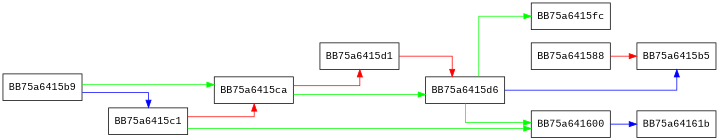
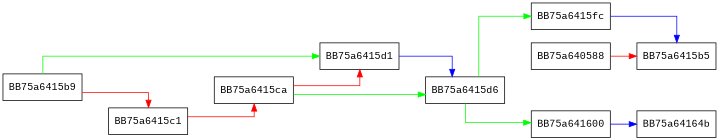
edge "BB75a6415d1" -> "BB75a6415d6": color red -> blue
node "BB75a641588": label "BB75a641588" -> "BB75a640588"
edge "BB75a6415b9" -> "BB75a6415ca": now "BB75a6415b9" -> "BB75a6415d1"
edge "BB75a6415d6" -> "BB75a6415b5": now "BB75a6415fc" -> "BB75a6415b5"
edge "BB75a6415b9" -> "BB75a6415c1": color blue -> red
node "BB75a64161b": label "BB75a64161b" -> "BB75a64164b"
edge "BB75a6415c1" -> "BB75a641600": removed
